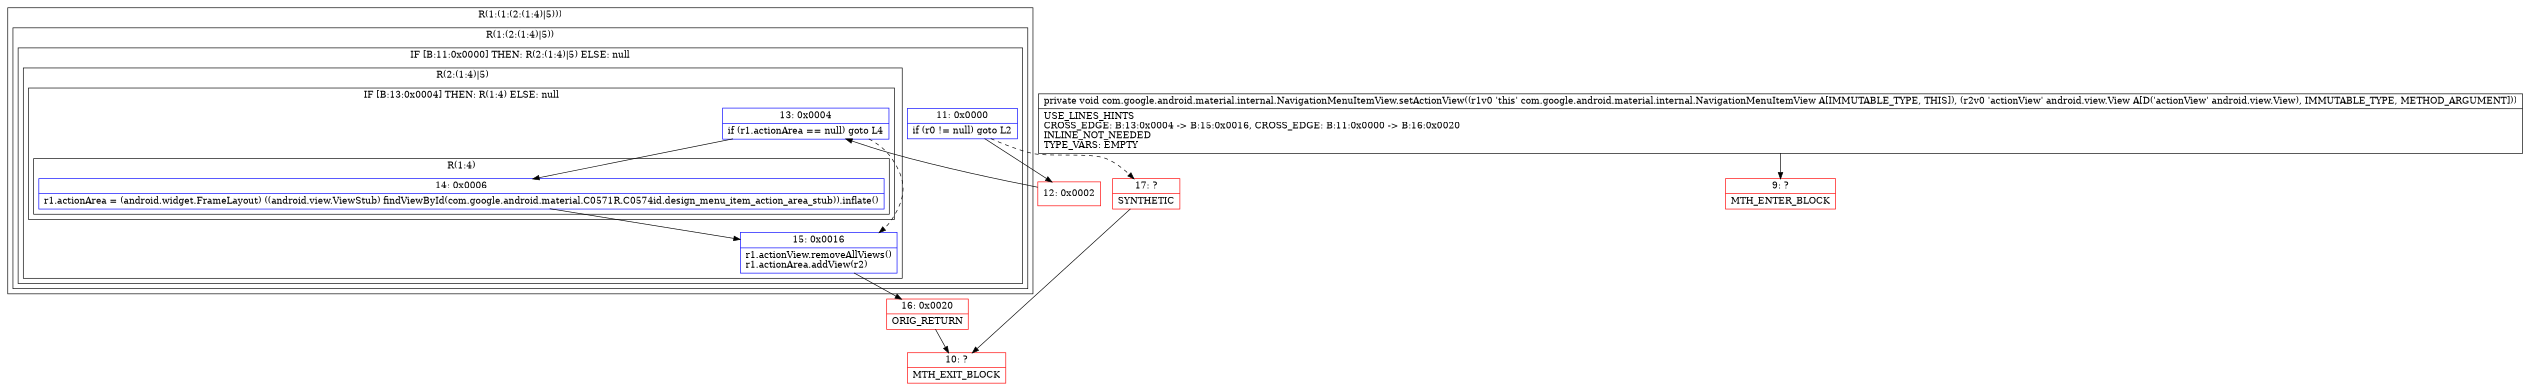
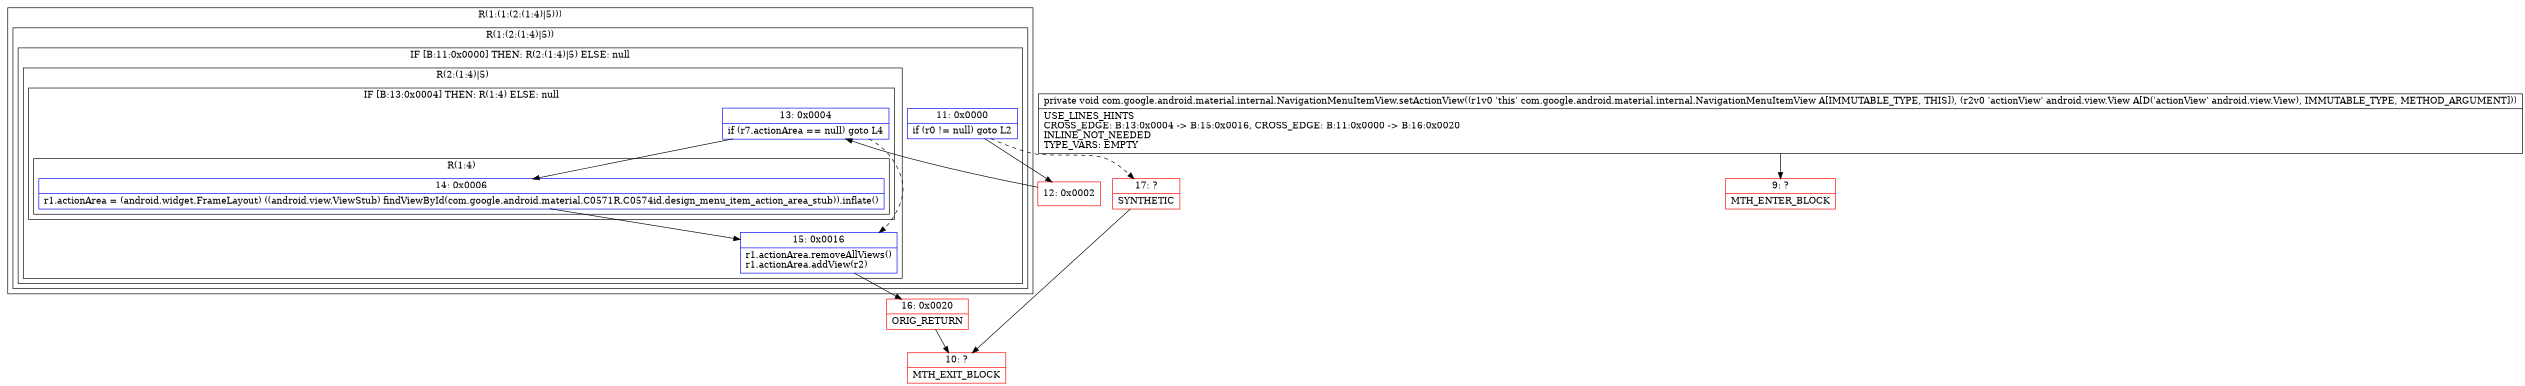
node "13: 0x0004": text "if (r1.actionArea == null) goto L4" -> "if (r7.actionArea == null) goto L4"
node "15: 0x0016": text "r1.actionView.removeAllViews()" -> "r1.actionArea.removeAllViews()"
